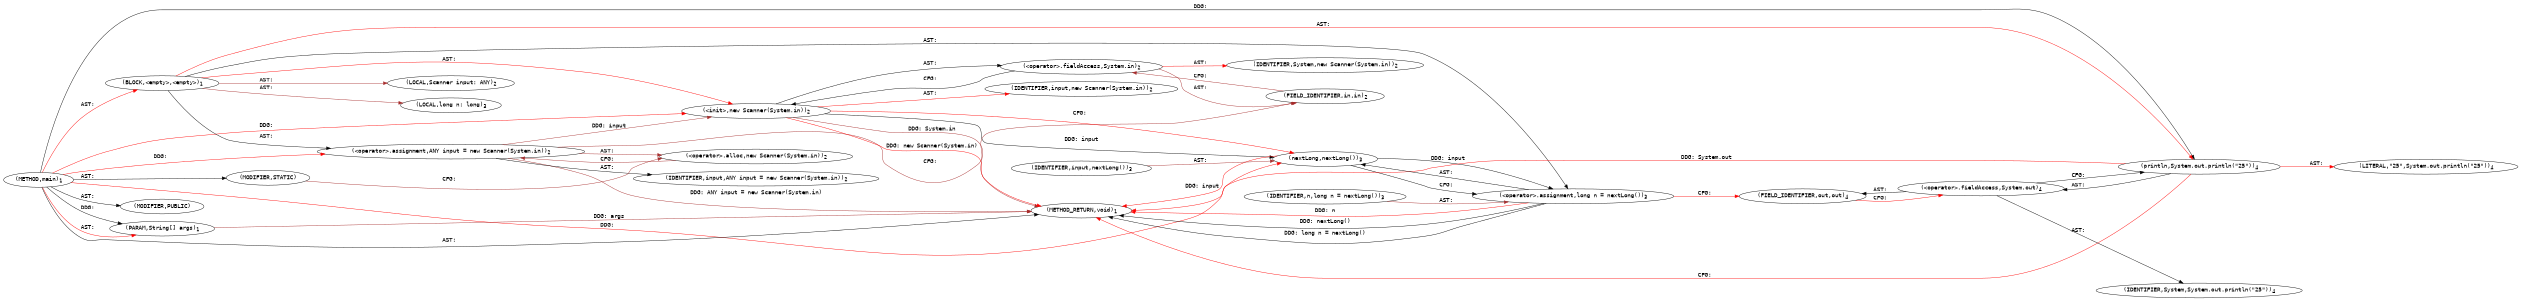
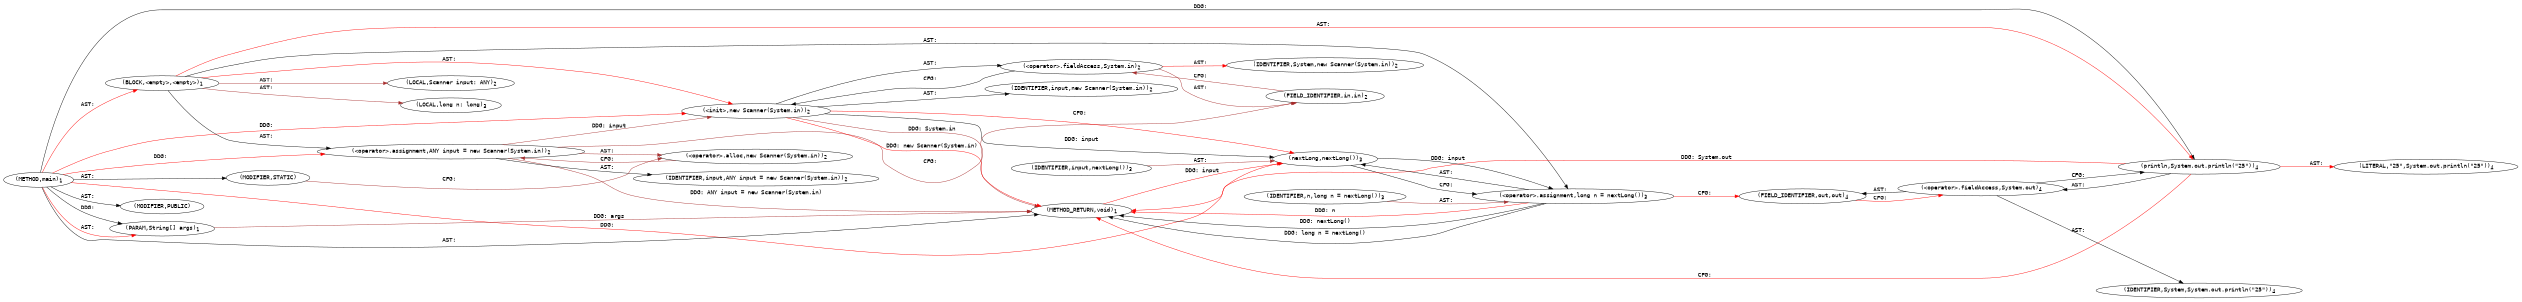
edge "(<init>,new Scanner(System.in))" -> "(IDENTIFIER,input,new Scanner(System.in))": color red -> black
edge "(nextLong,nextLong())" -> "(METHOD_RETURN,void)": reversed
